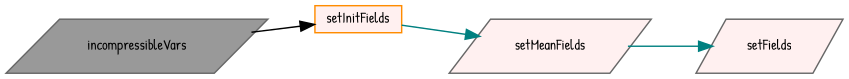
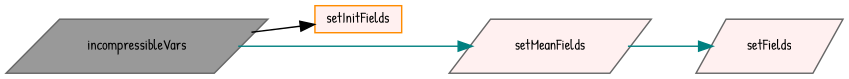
edge "setInitFields" -> "setMeanFields": now "incompressibleVars" -> "setMeanFields"
